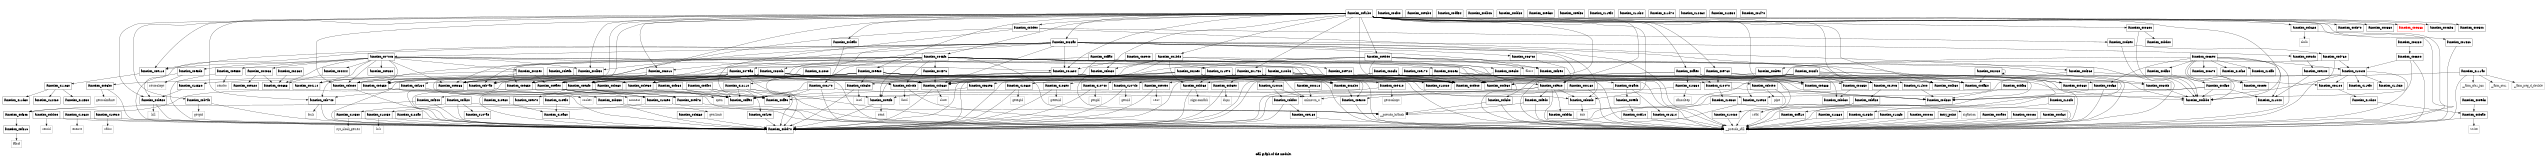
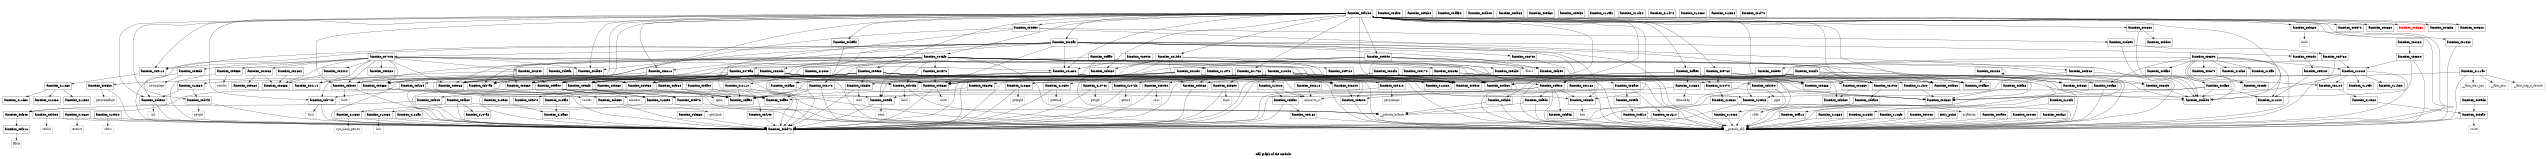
node "function_40ba80": added
edge "function_412580" -> "function_40b7f0": added
node "time": added
node "sigprocmask": removed
